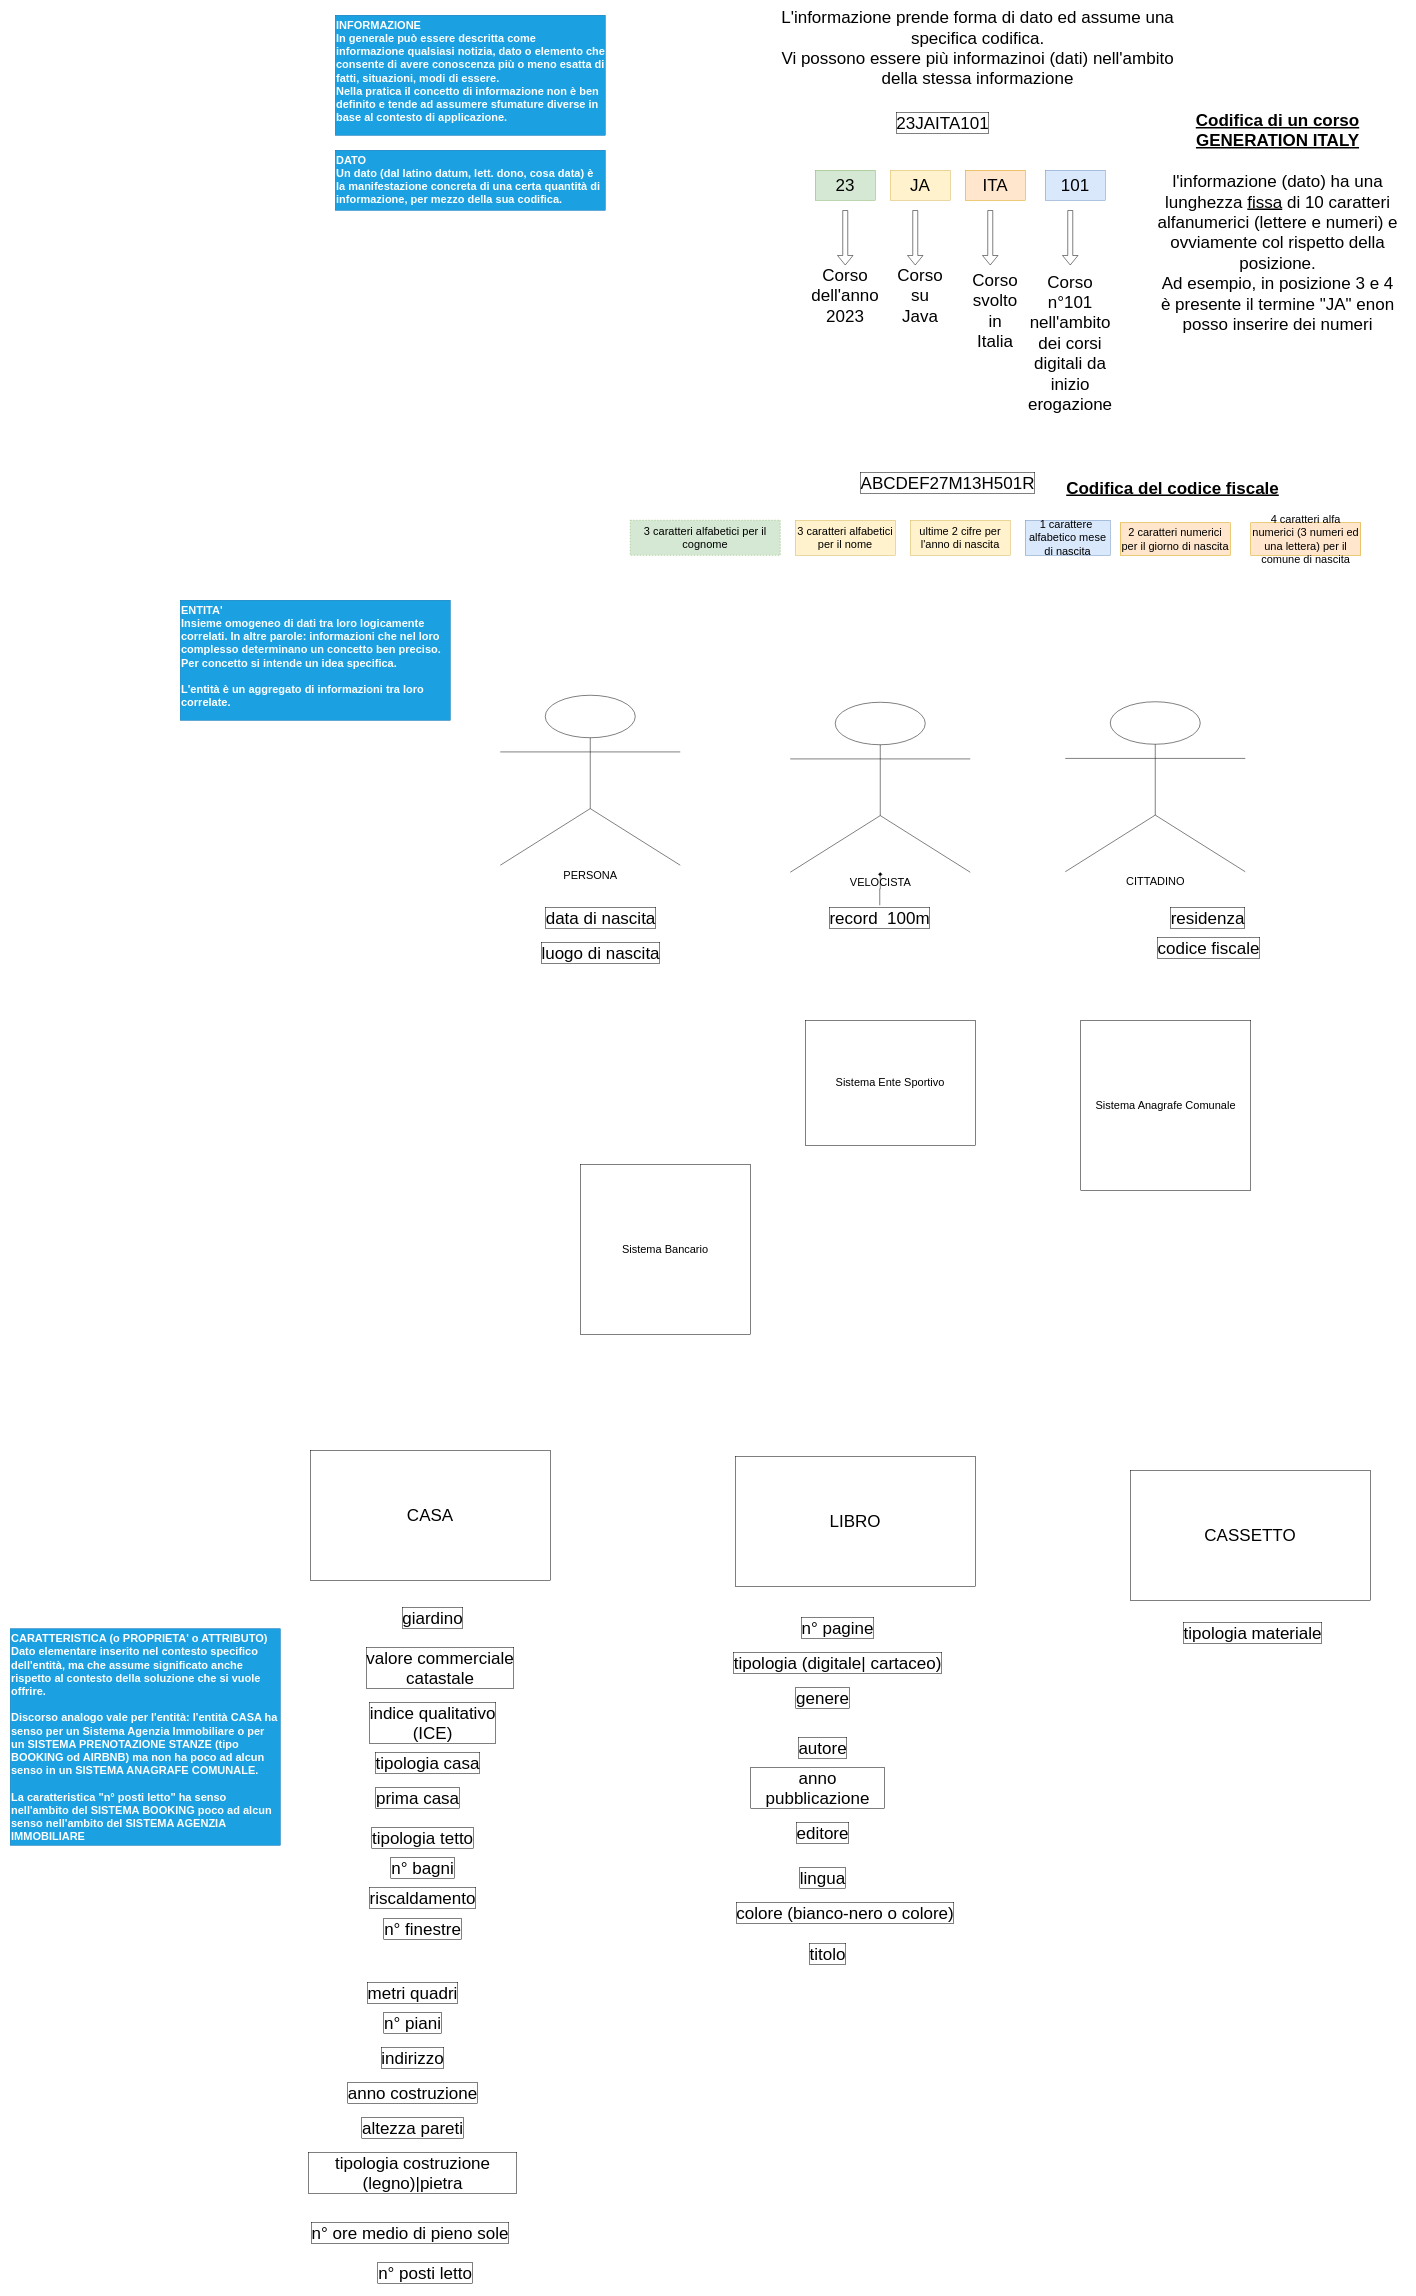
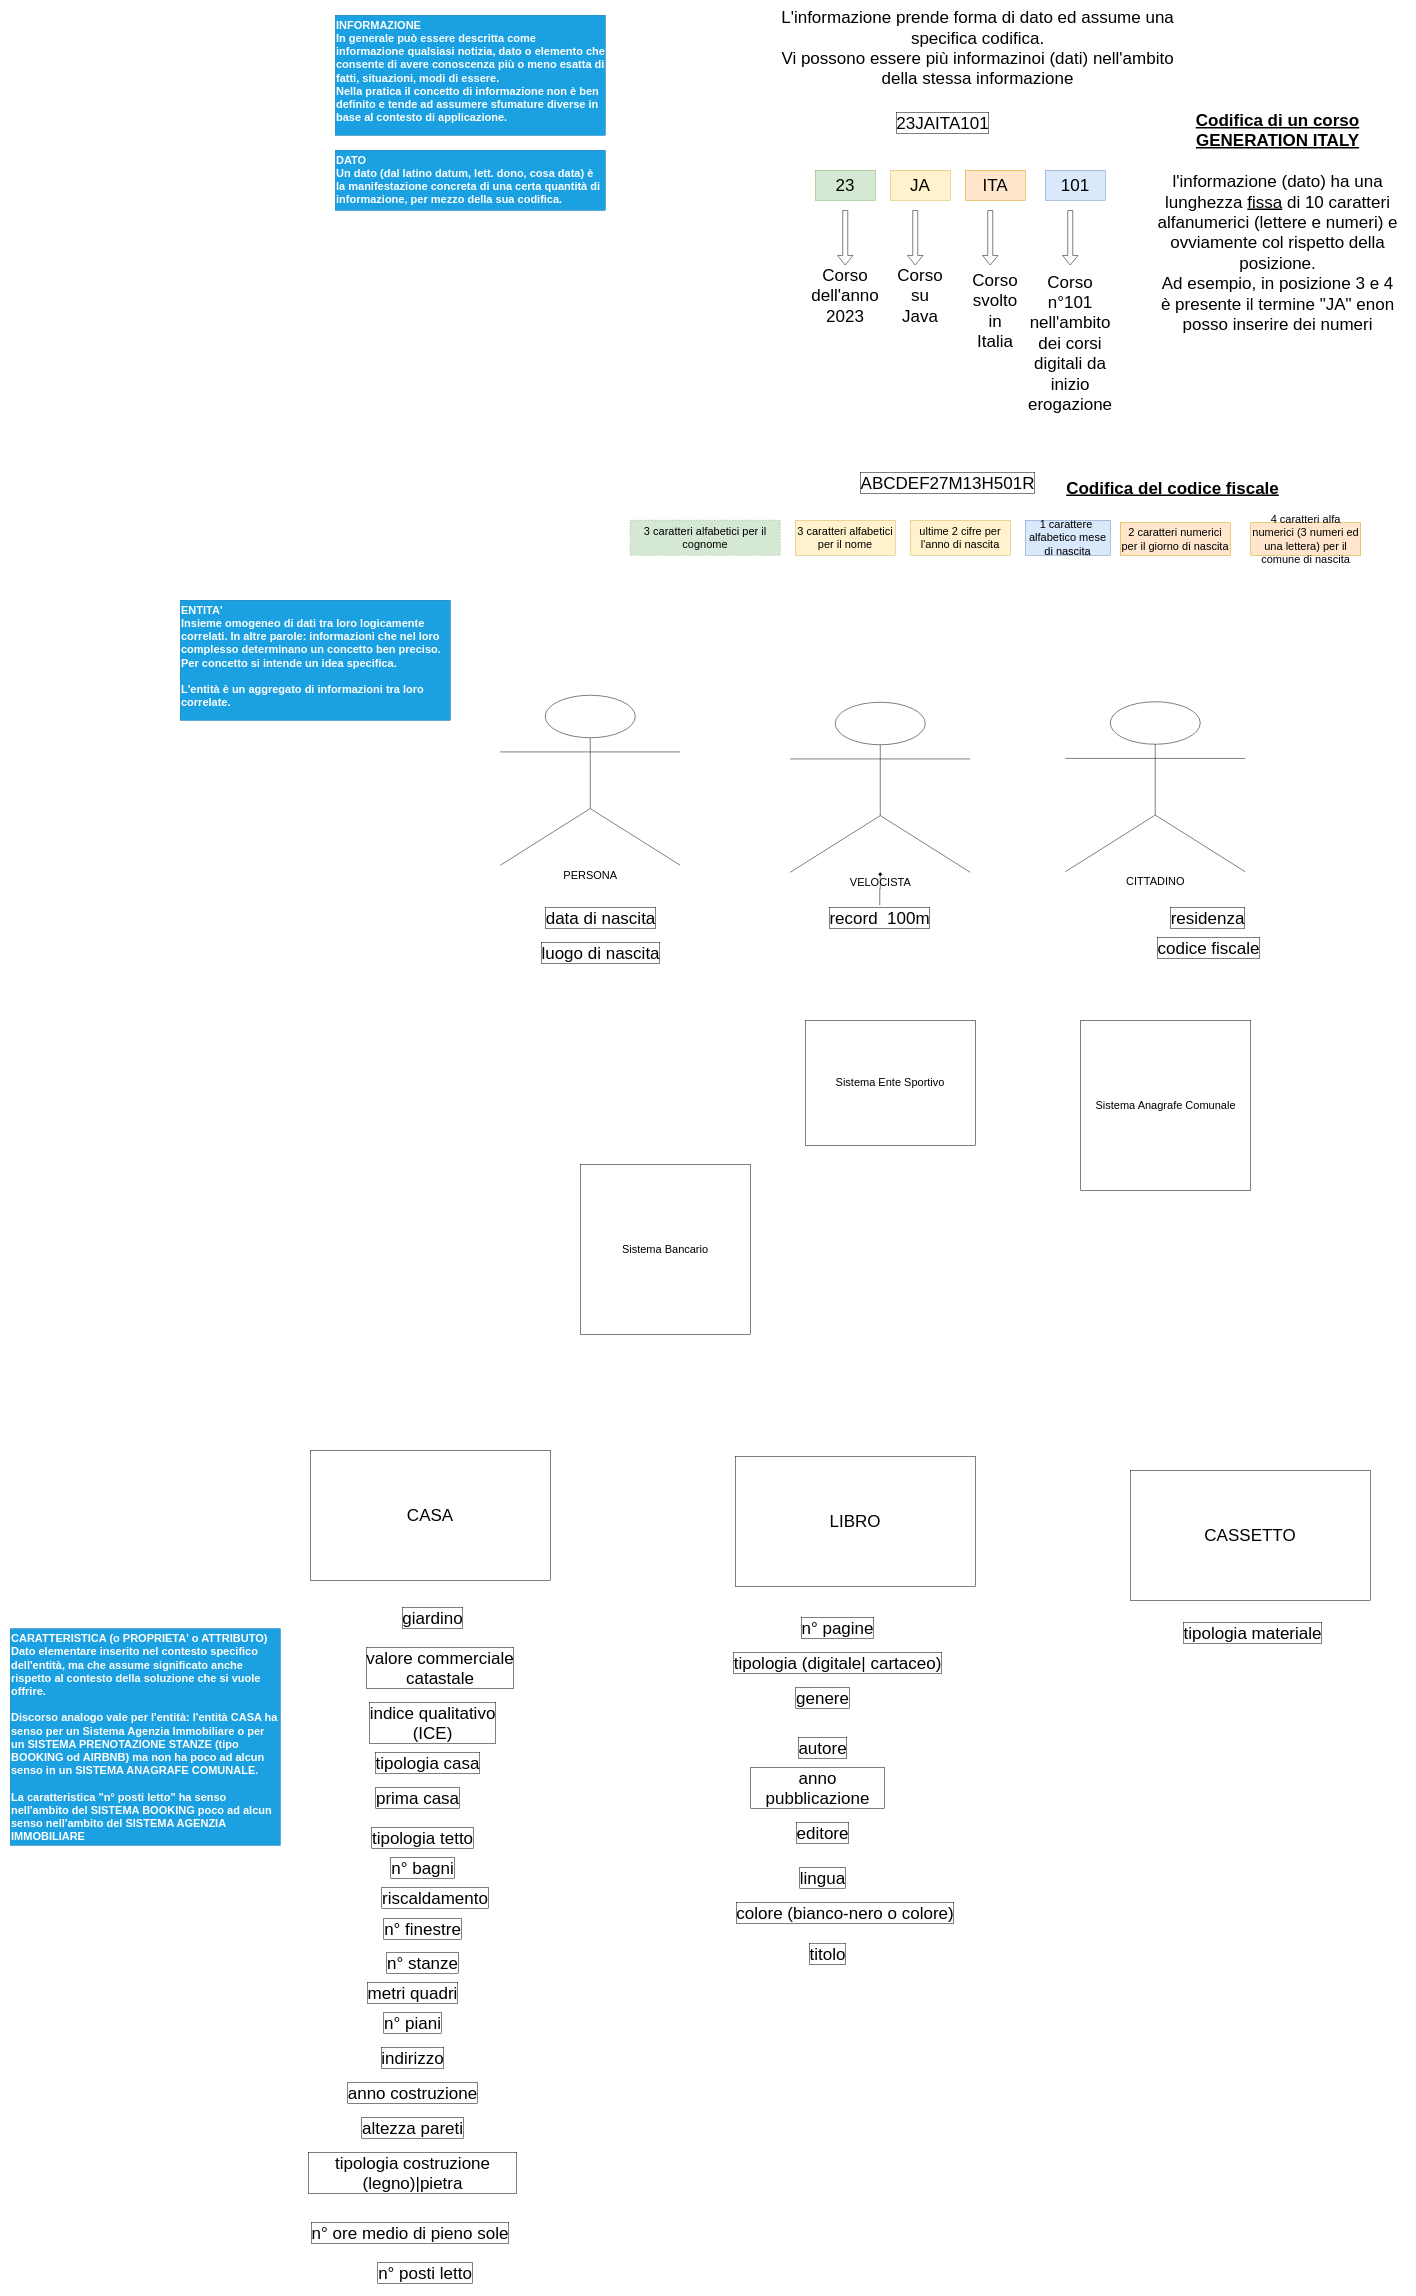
node "riscaldamento": moved (423, 1898) -> (435, 1898)
node "n° stanze": added
